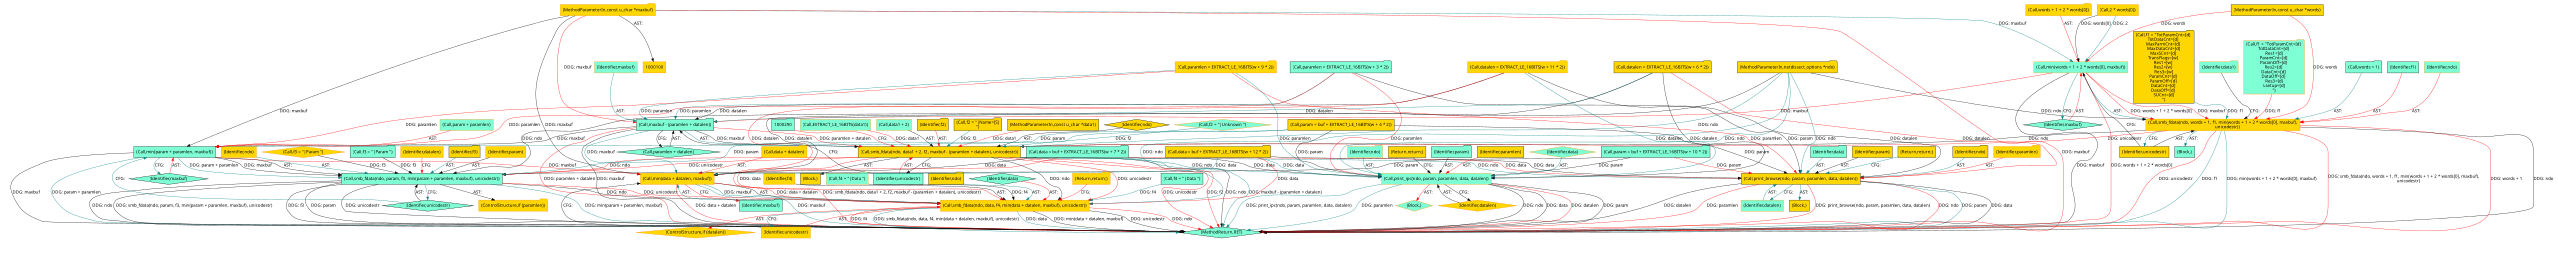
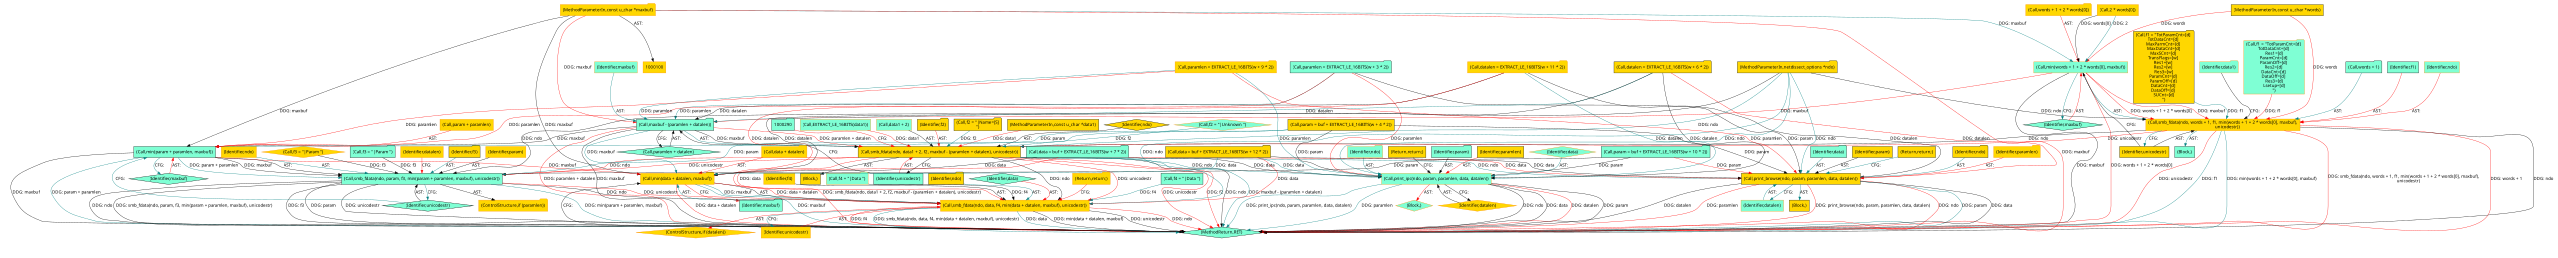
node "(Call,param + paramlen)": fillcolor aquamarine -> gold
